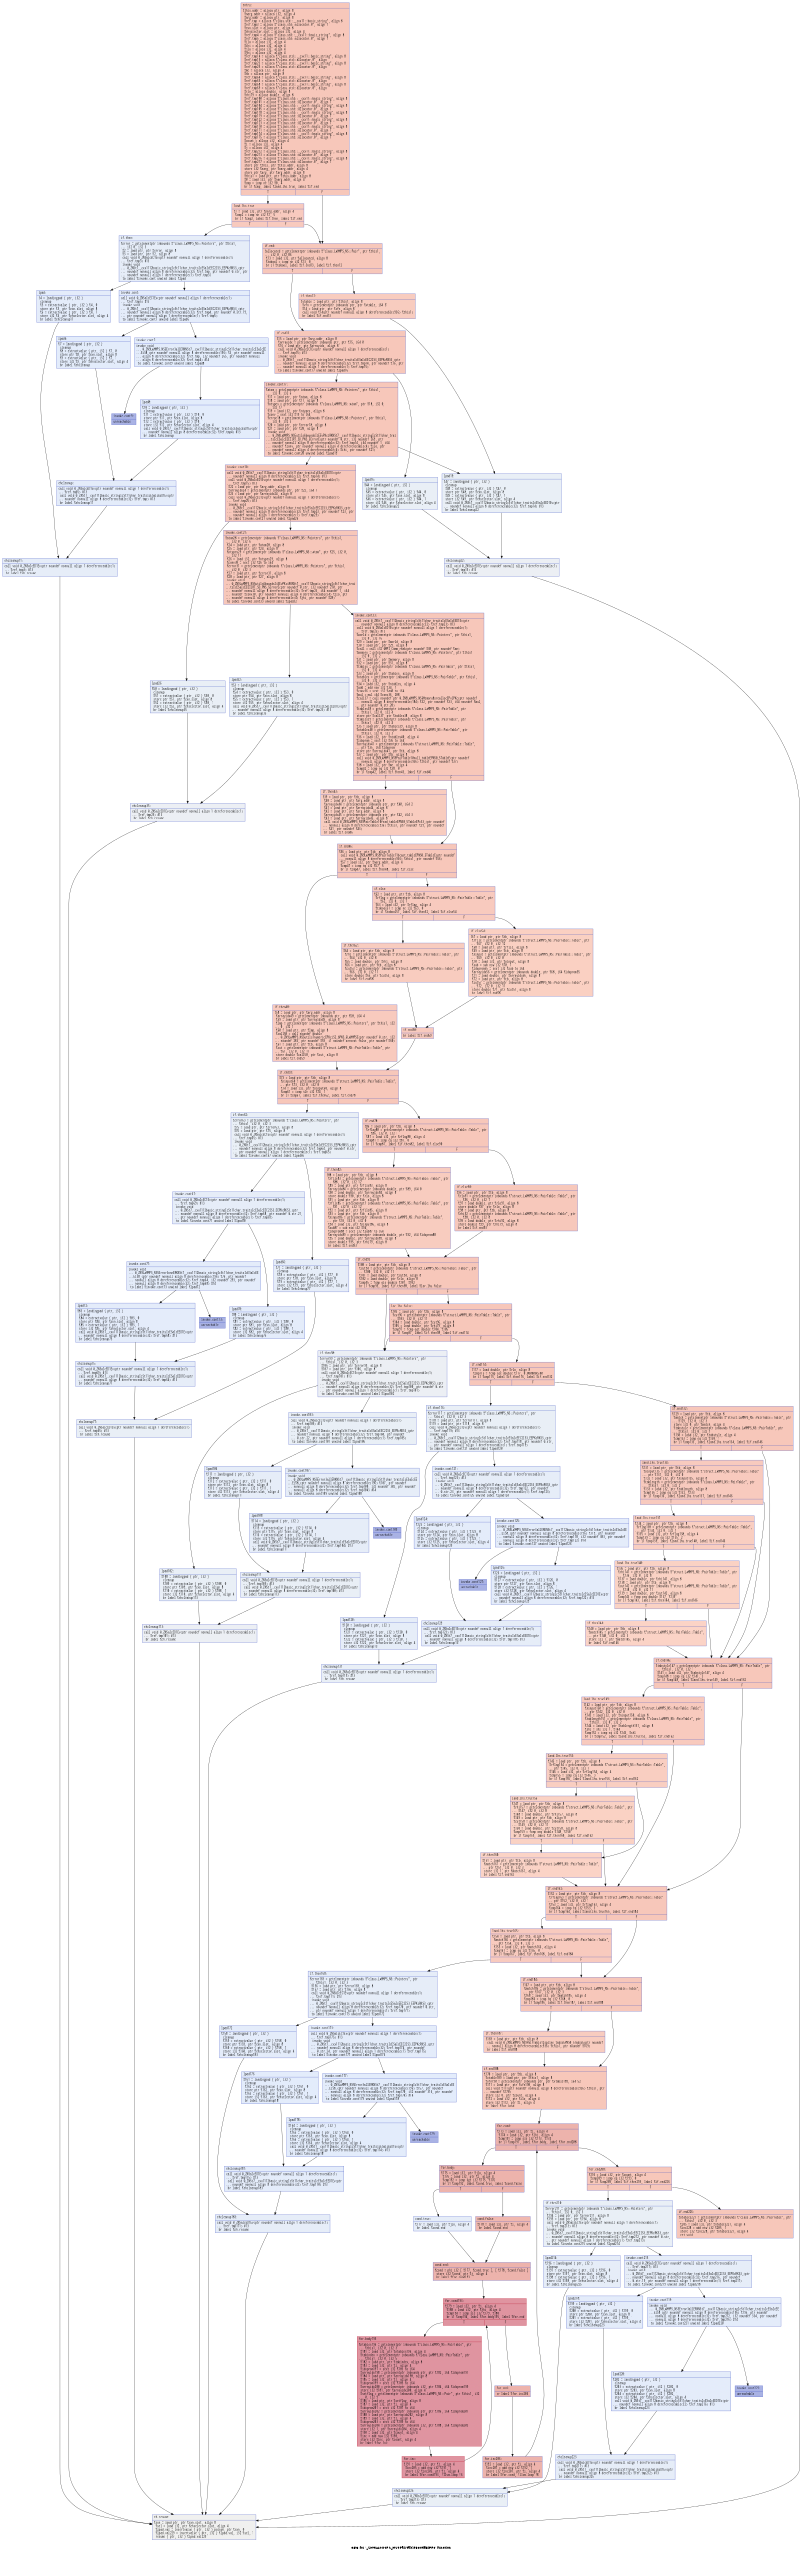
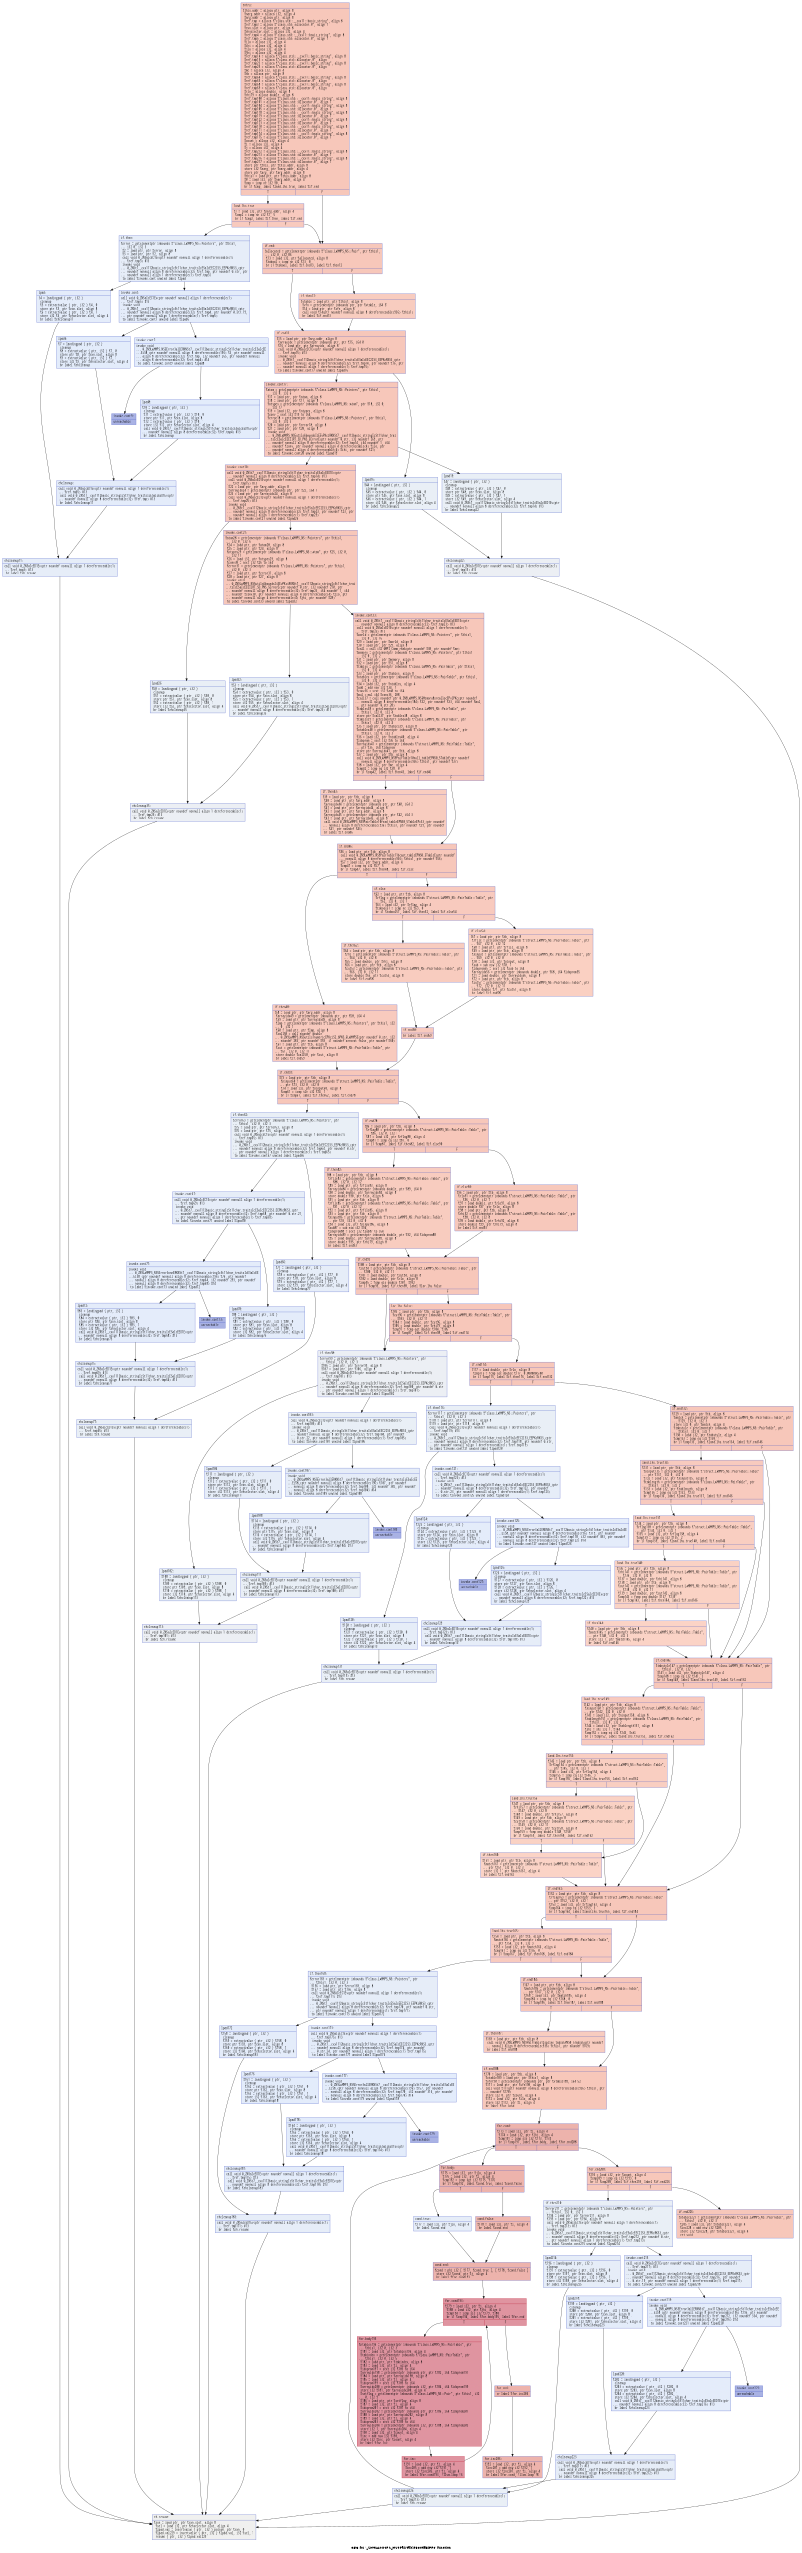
edge "if.then12:" -> "lpad19:": now "if.then12:" -> "if.end13:"
edge "for.inc206:" -> "for.cond:": now "ehcleanup225:" -> "for.cond:"
